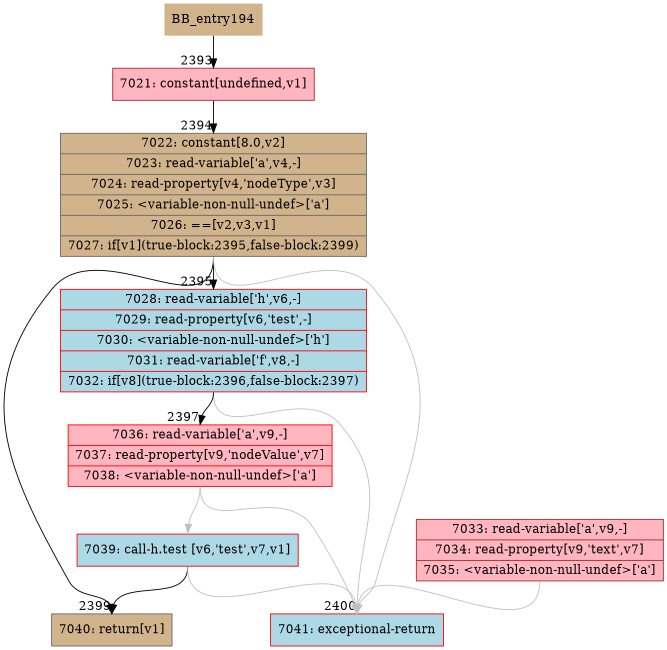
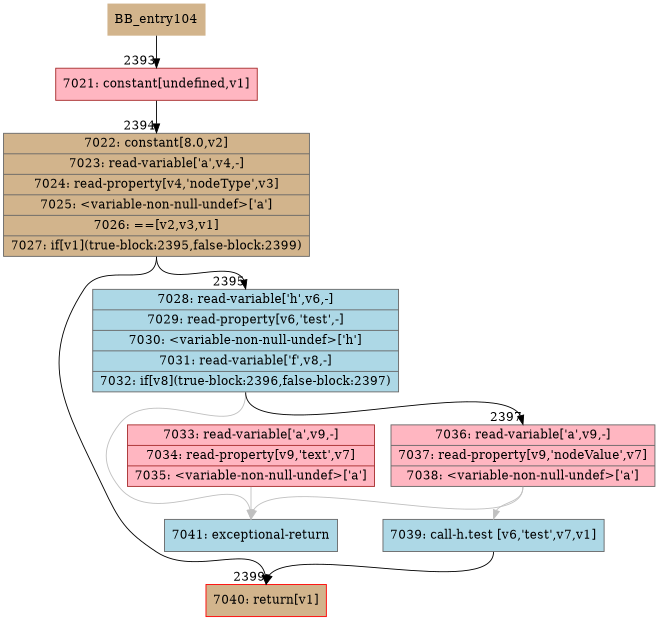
node "BB_entry194": label "BB_entry194" -> "BB_entry104"
node "7028: read-variable['h',v6,-]": color red -> gray40
edge "7022: constant[8.0,v2]" -> "7041: exceptional-return": removed
node "7036: read-variable['a',v9,-]": color red -> gray40
node "7039: call-h.test [v6,'test',v7,v1]": color red -> gray40
edge "7039: call-h.test [v6,'test',v7,v1]" -> "7041: exceptional-return": removed
node "7040: return[v1]": color gray40 -> red
node "7041: exceptional-return": color red -> gray40
